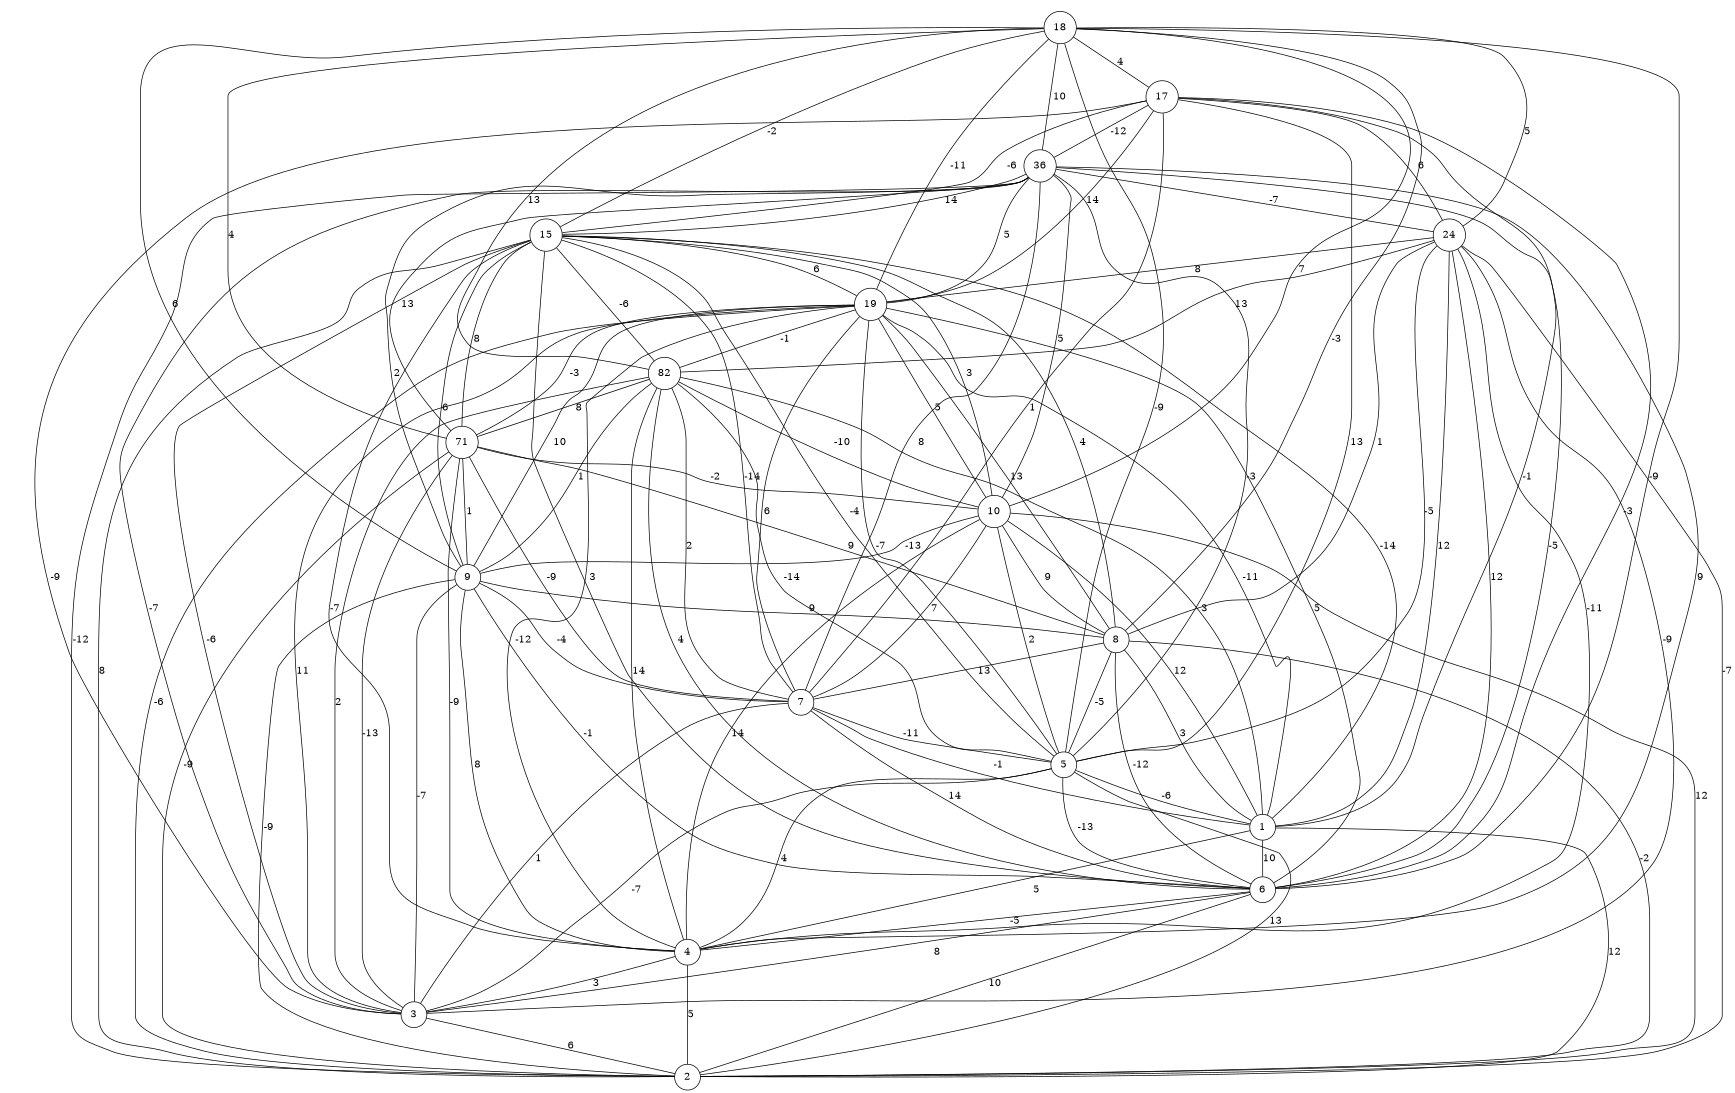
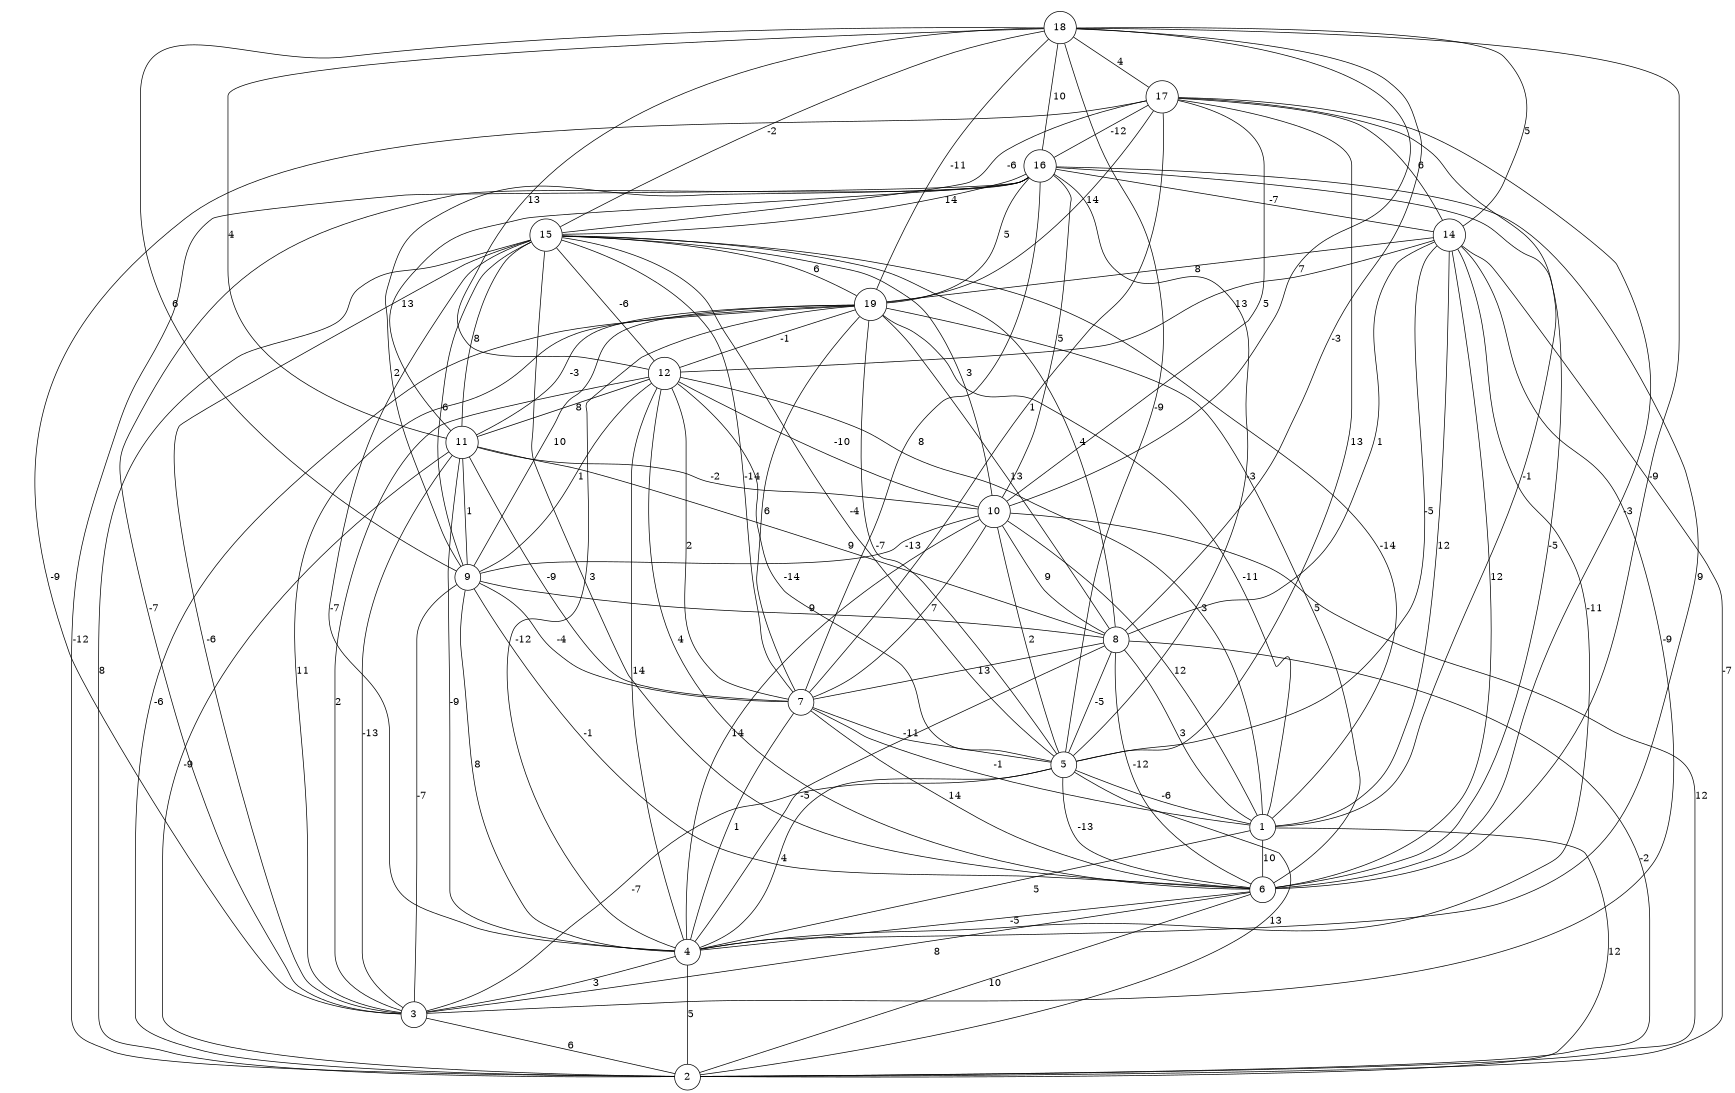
node "36": label "36" -> "16"
node "24": label "24" -> "14"
node "82": label "82" -> "12"
edge "19" -- "10": now "17" -- "10"
node "71": label "71" -> "11"
edge "8" -- "4": added, label "-5"
edge "7" -- "3": now "7" -- "4"
edge "9" -- "2": removed, label "-9"
